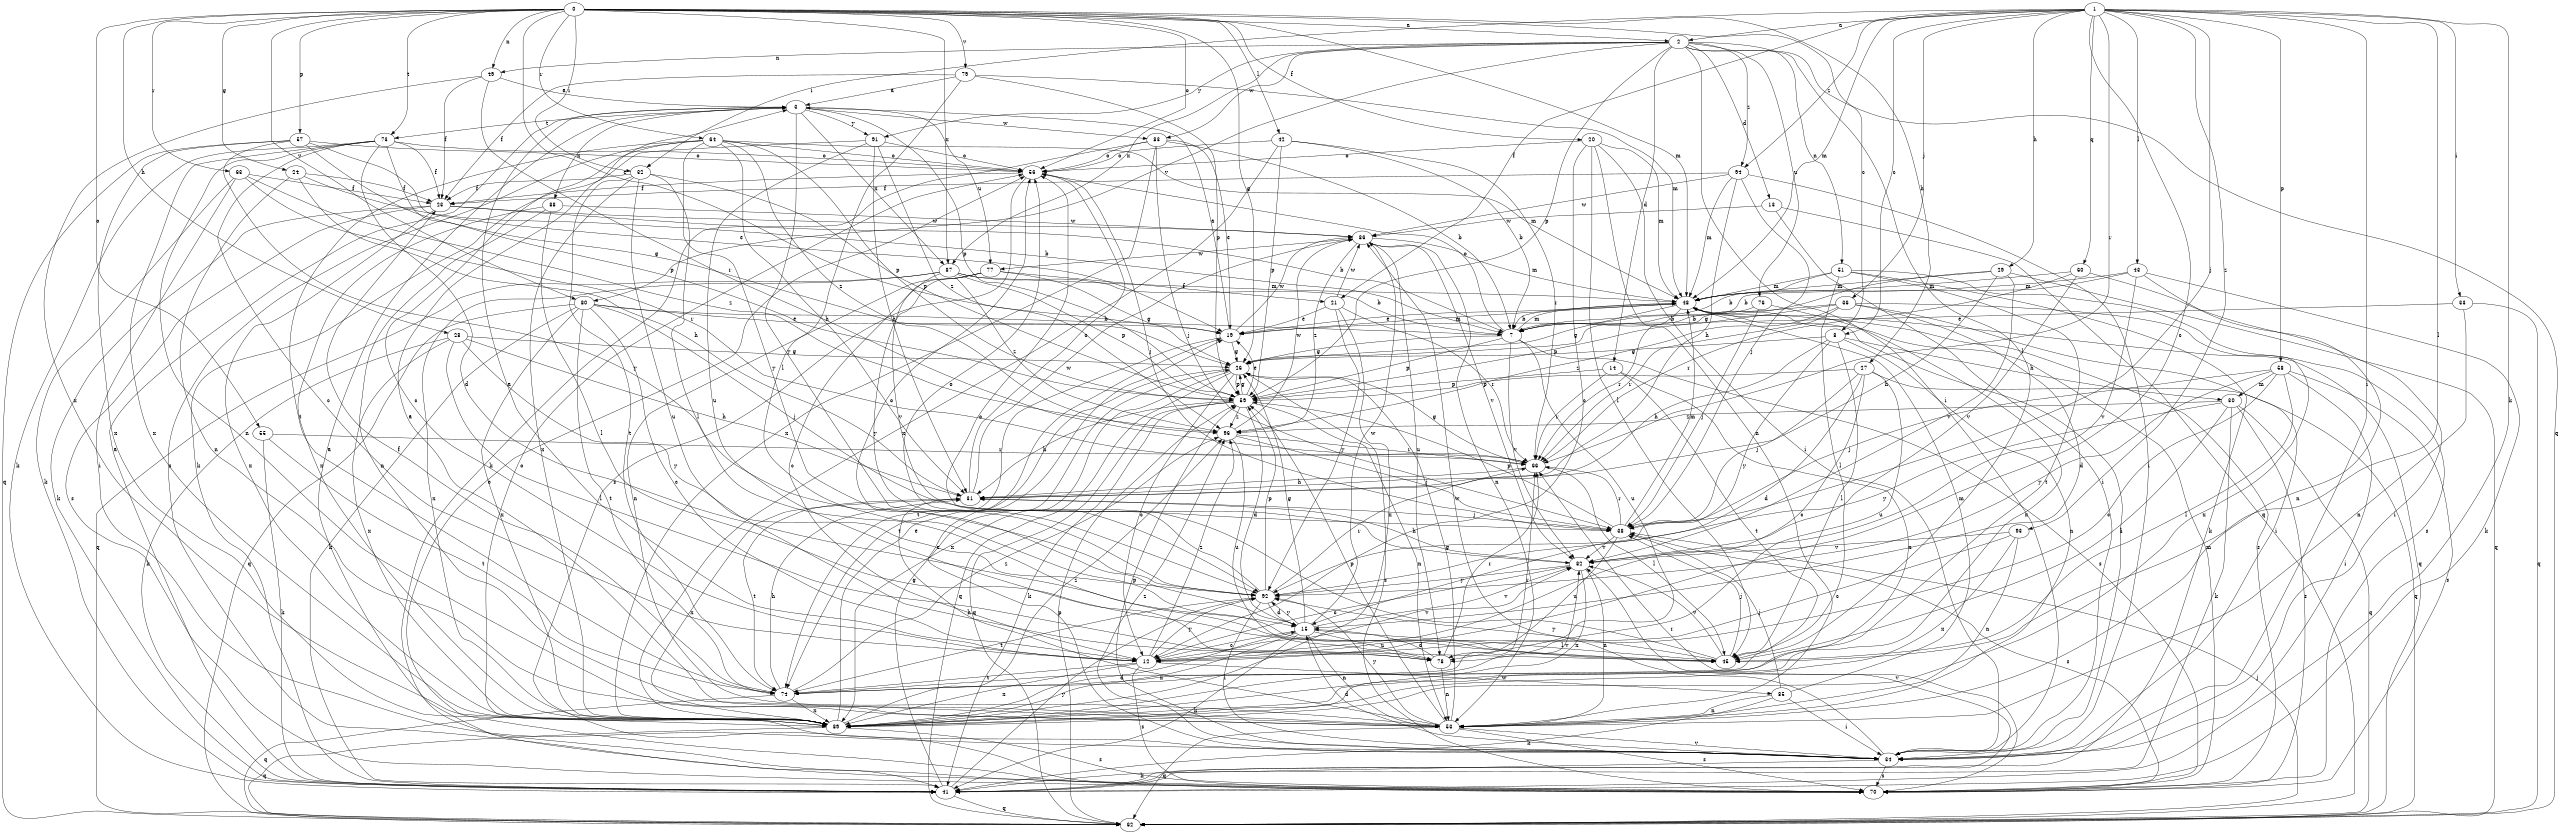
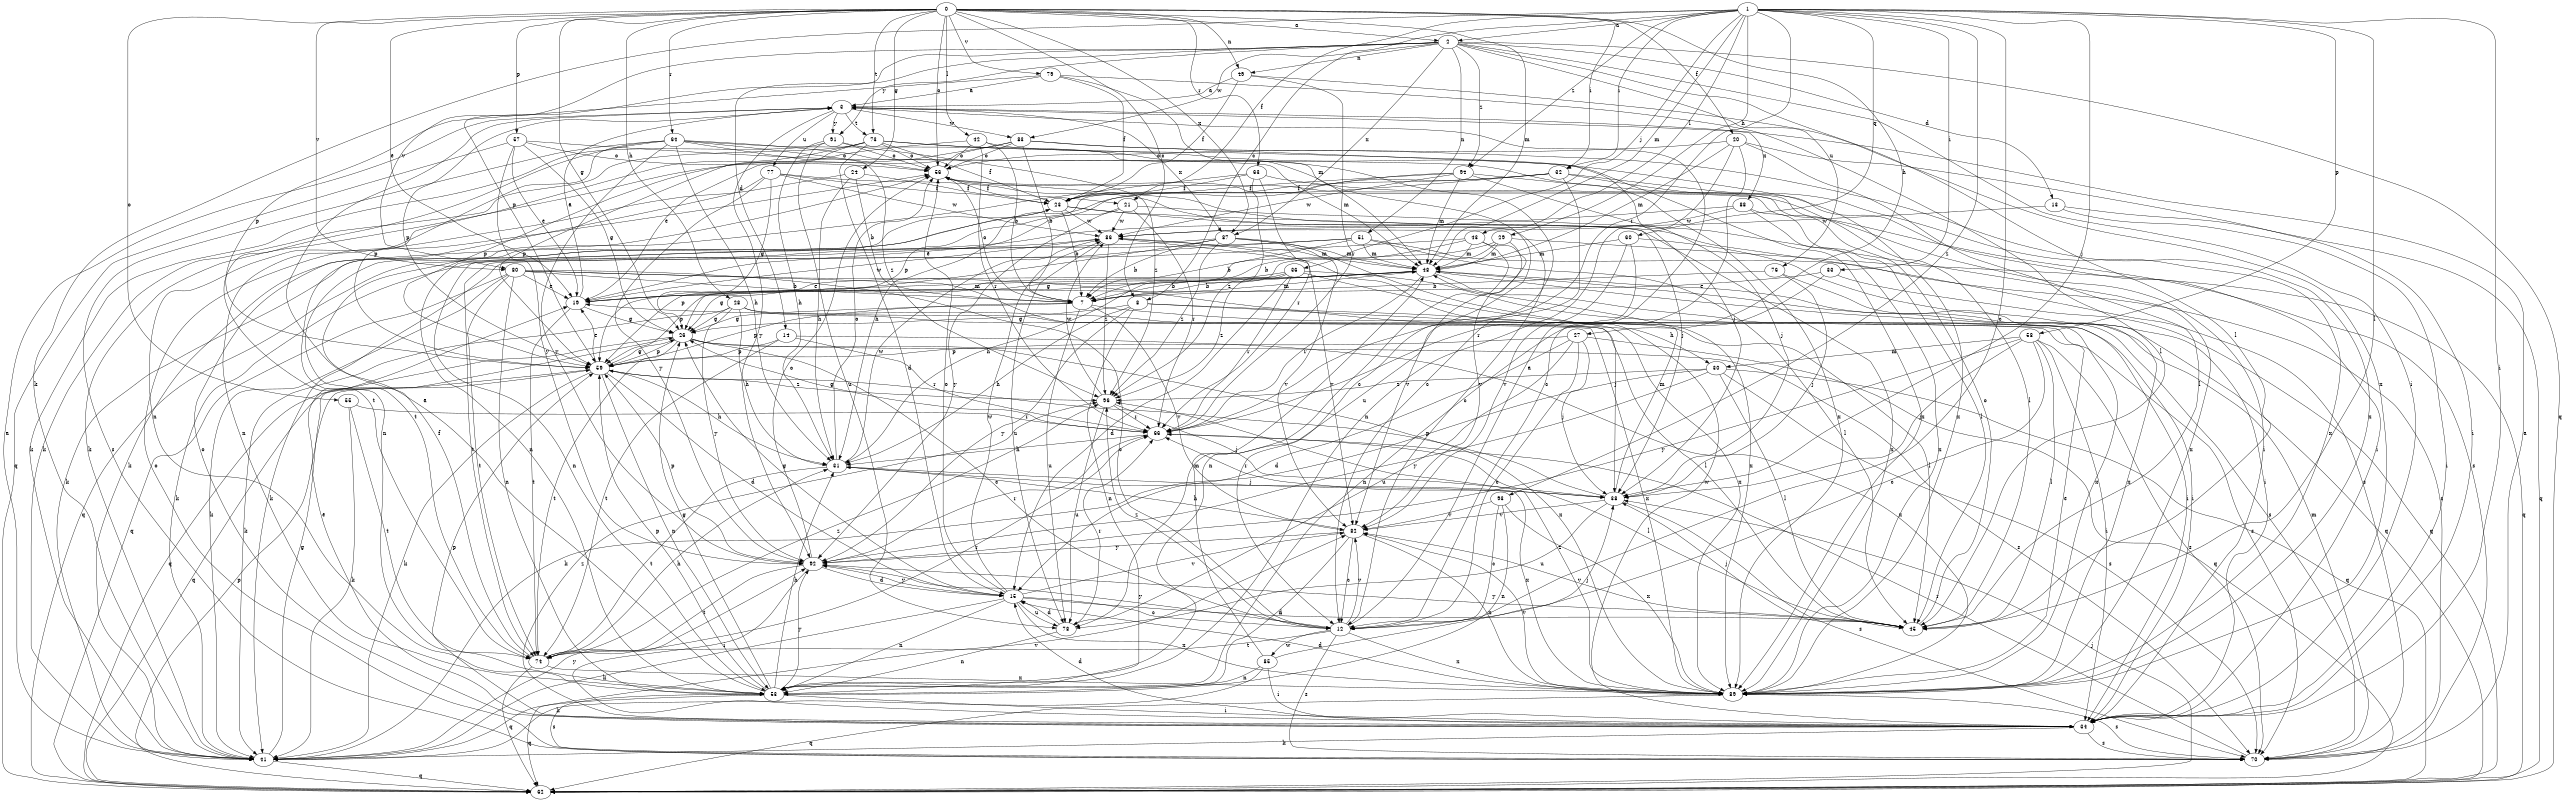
edge "86" -> "77": reversed
edge "80" -> "53": added, label "n"
edge "53" -> "34": label "v" -> "i"
